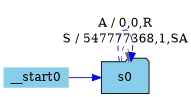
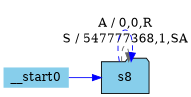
node "s0": label "s0" -> "s8"
